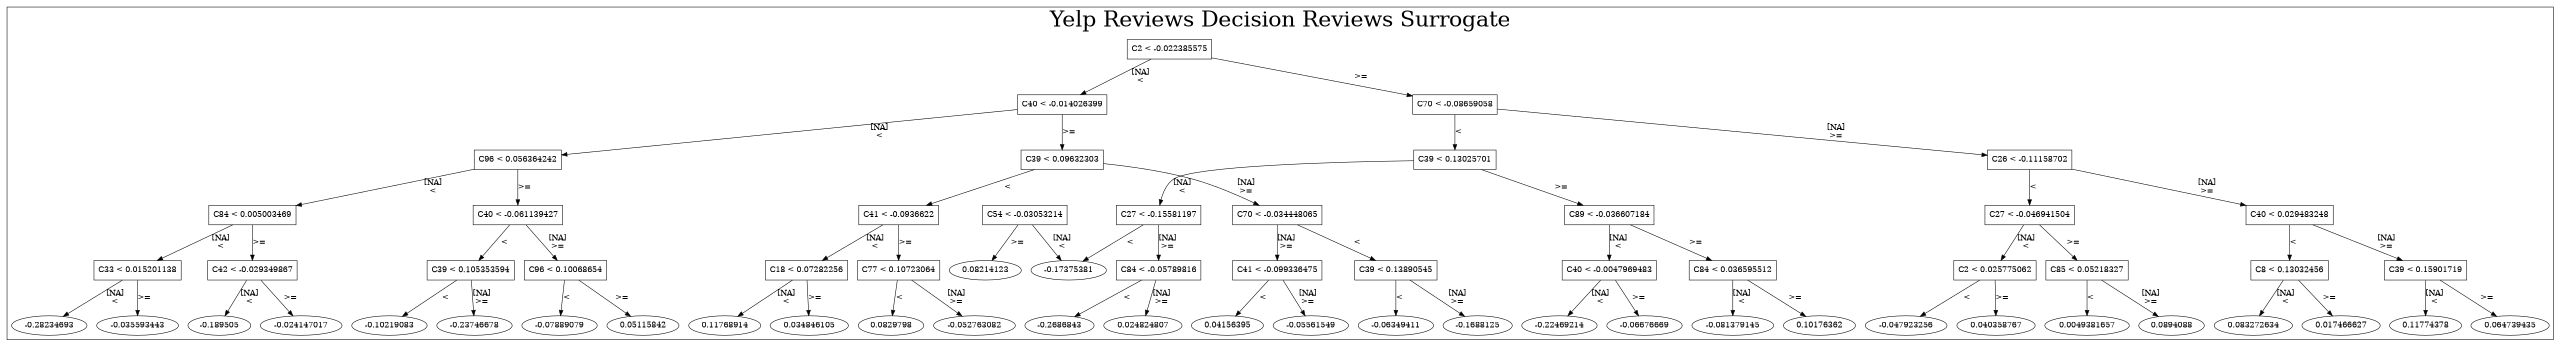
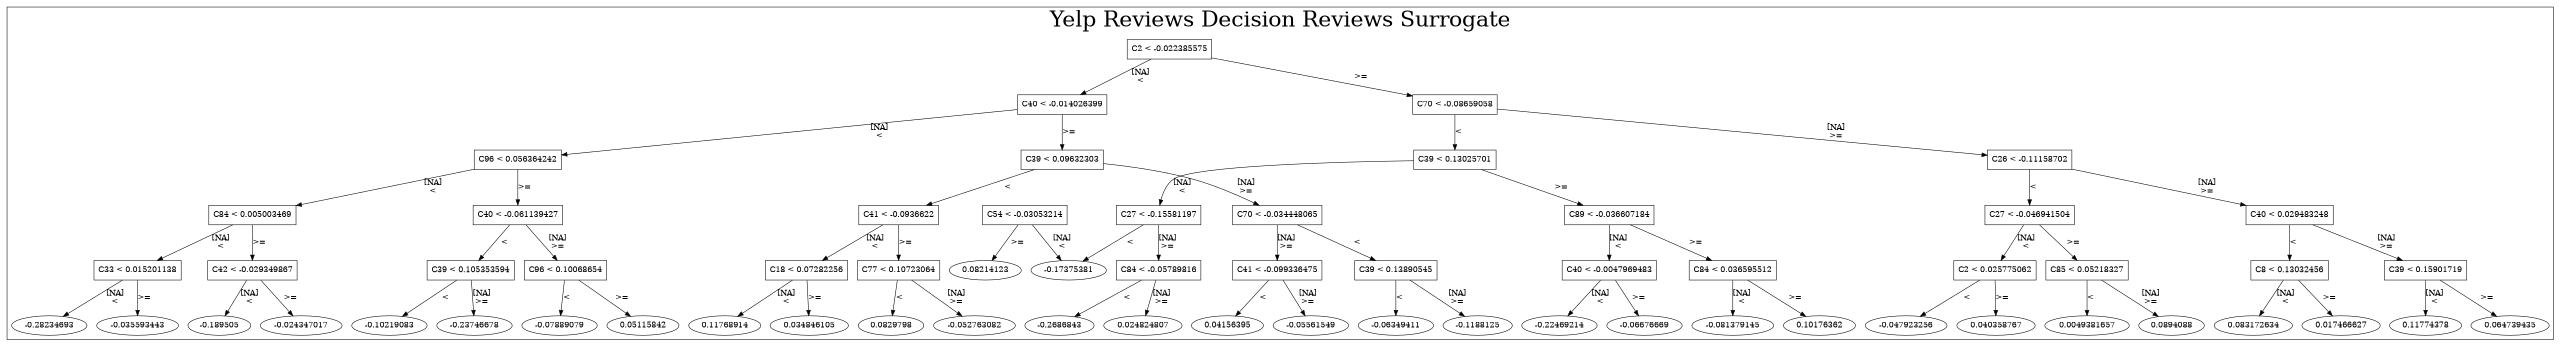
node "-0.024147017": label "-0.024147017" -> "-0.024347017"
node "-0.1688125": label "-0.1688125" -> "-0.1188125"
node "0.083272634": label "0.083272634" -> "0.083172634"
